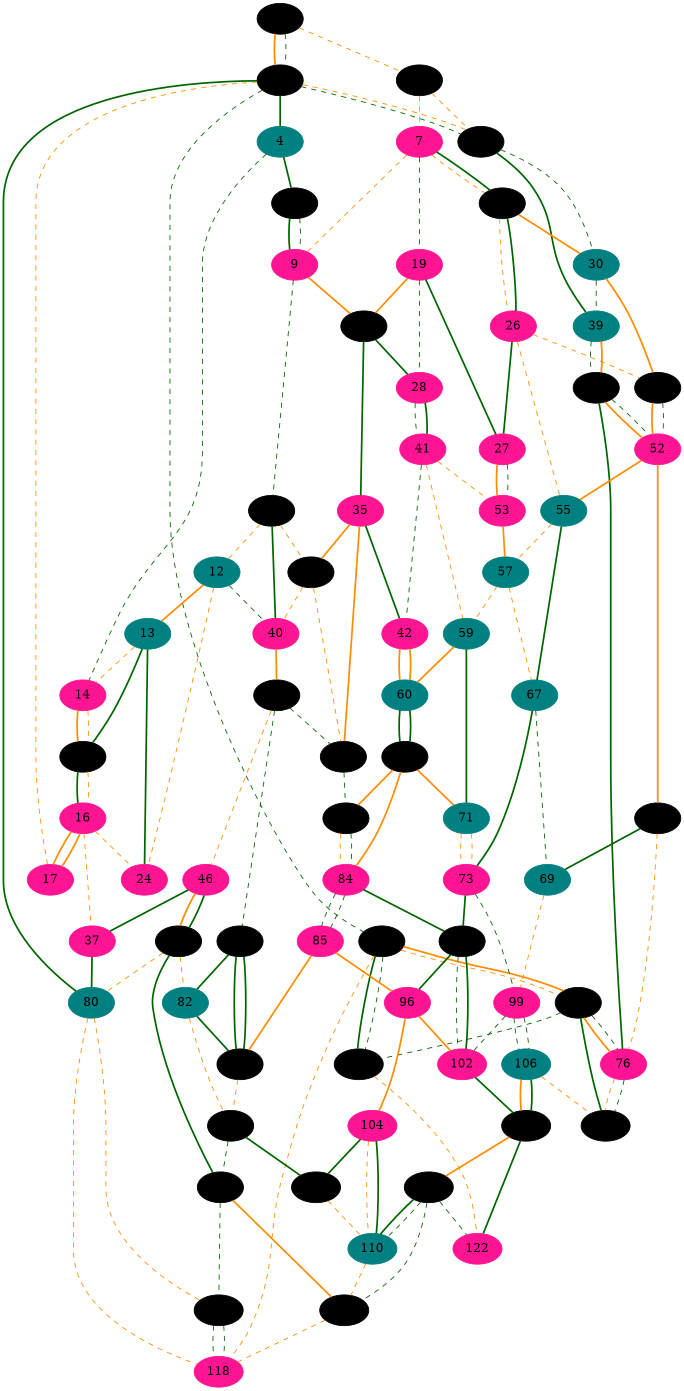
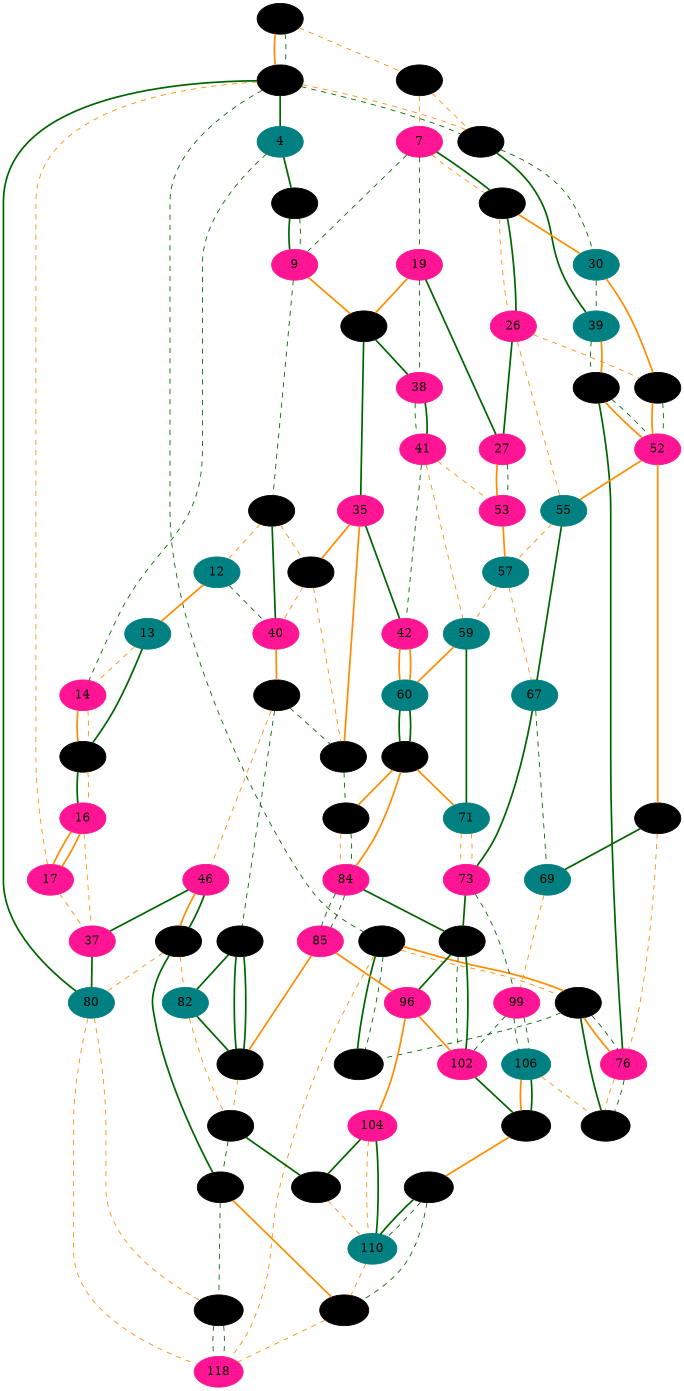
edge "7" -- "9": color darkorange -> darkgreen
node "28": label "28" -> "38"
node "24": removed
edge "17" -- "37": added
node "122": removed
